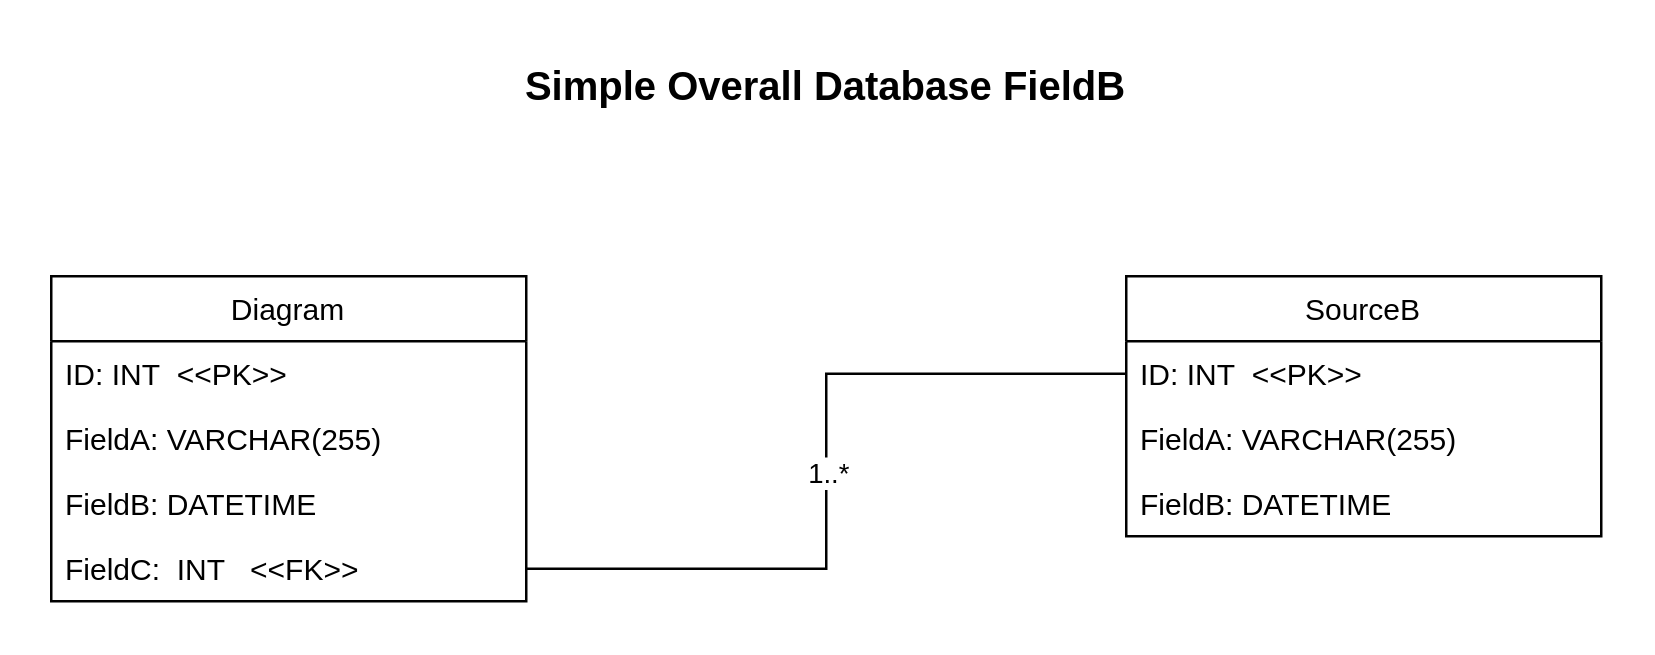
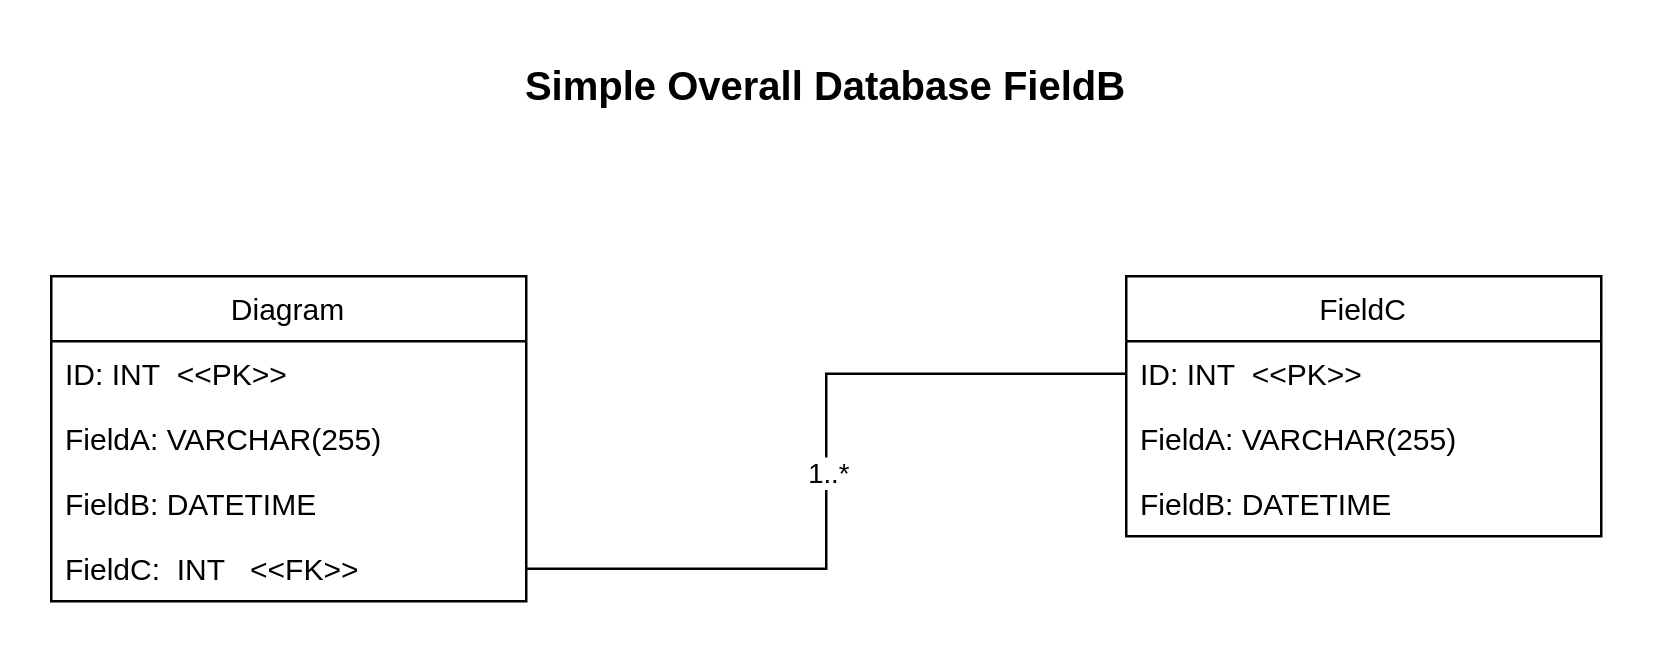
node "SourceB": label "SourceB" -> "FieldC"
